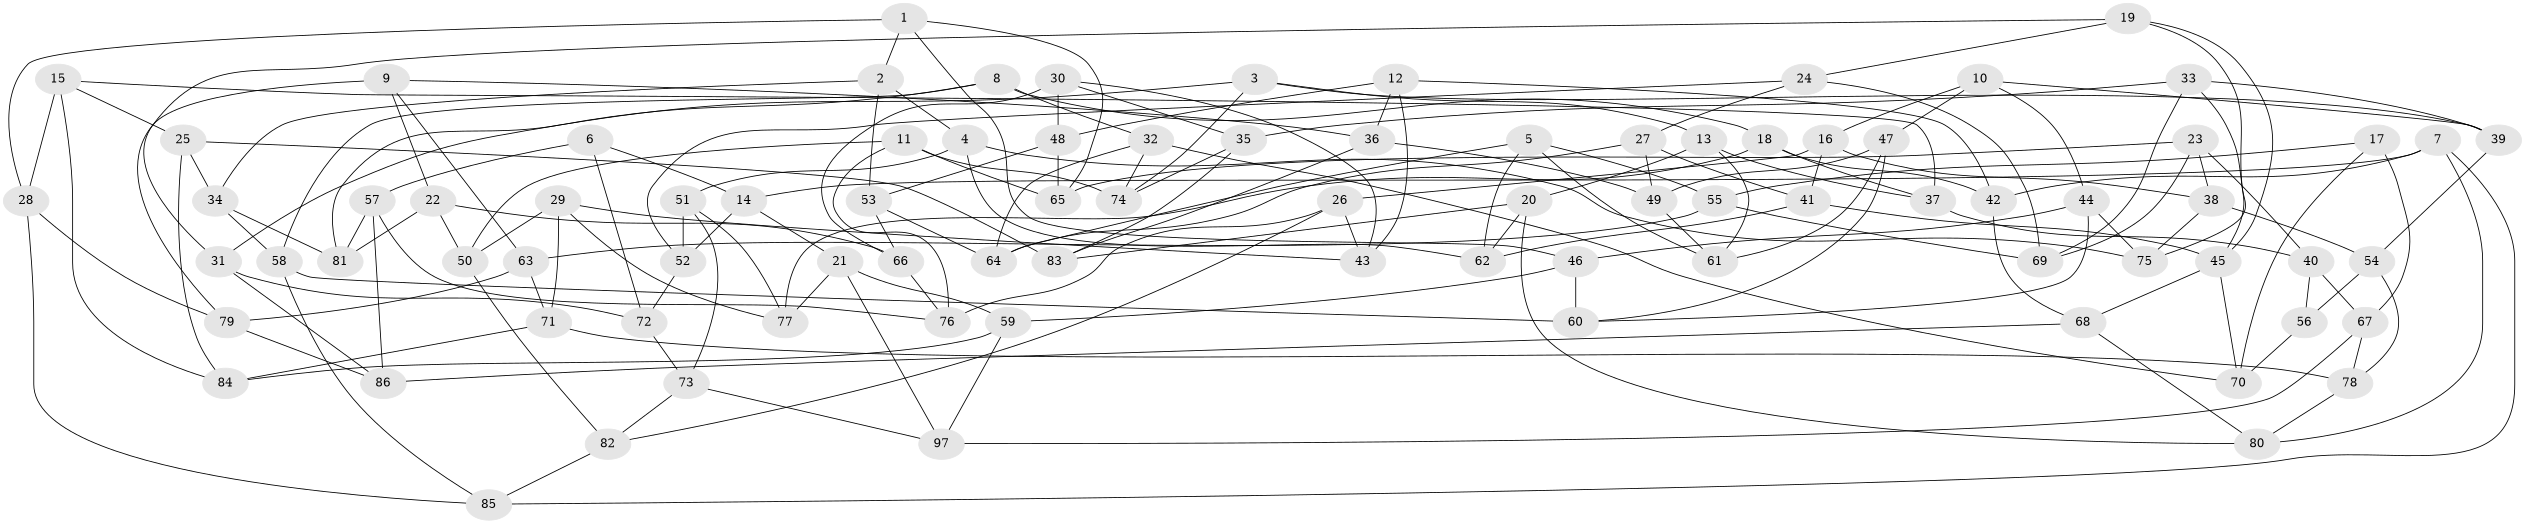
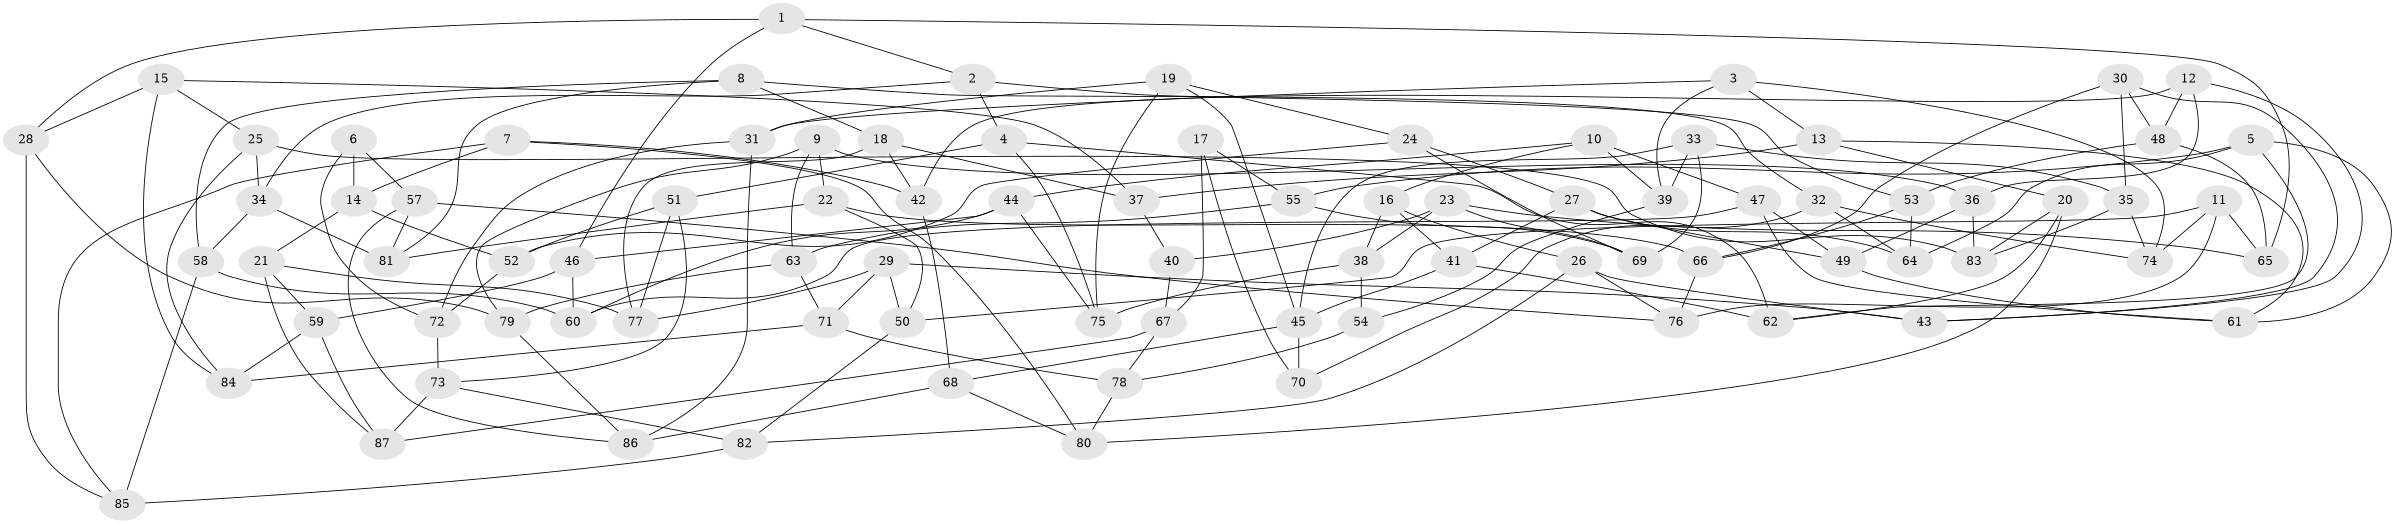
node "56": removed
node "97": label "97" -> "87"
